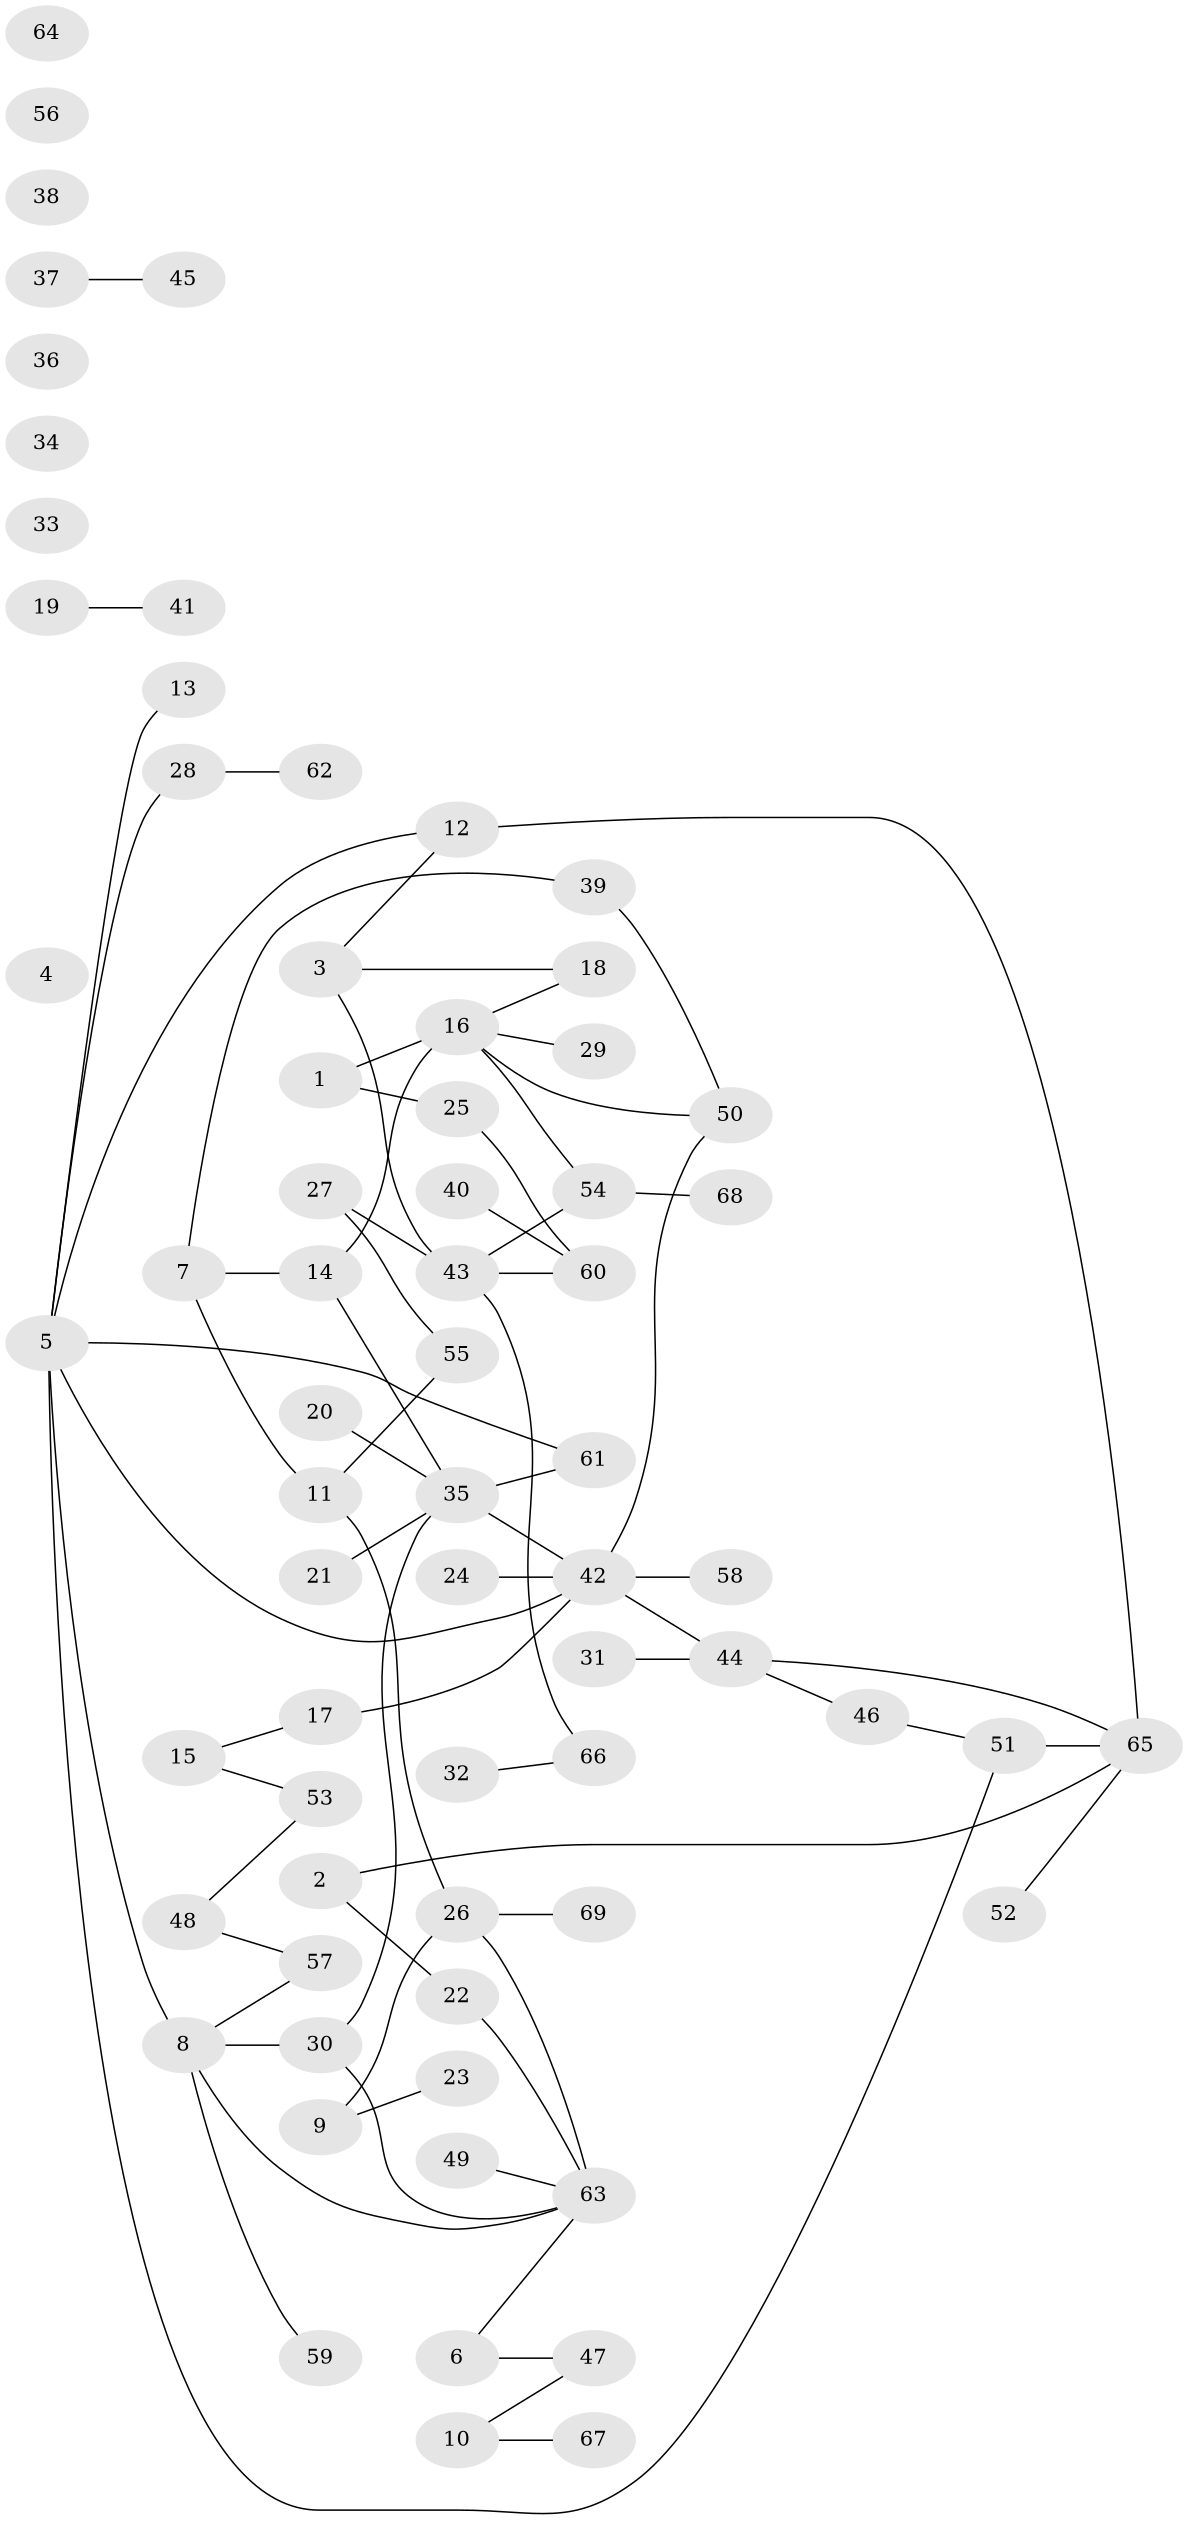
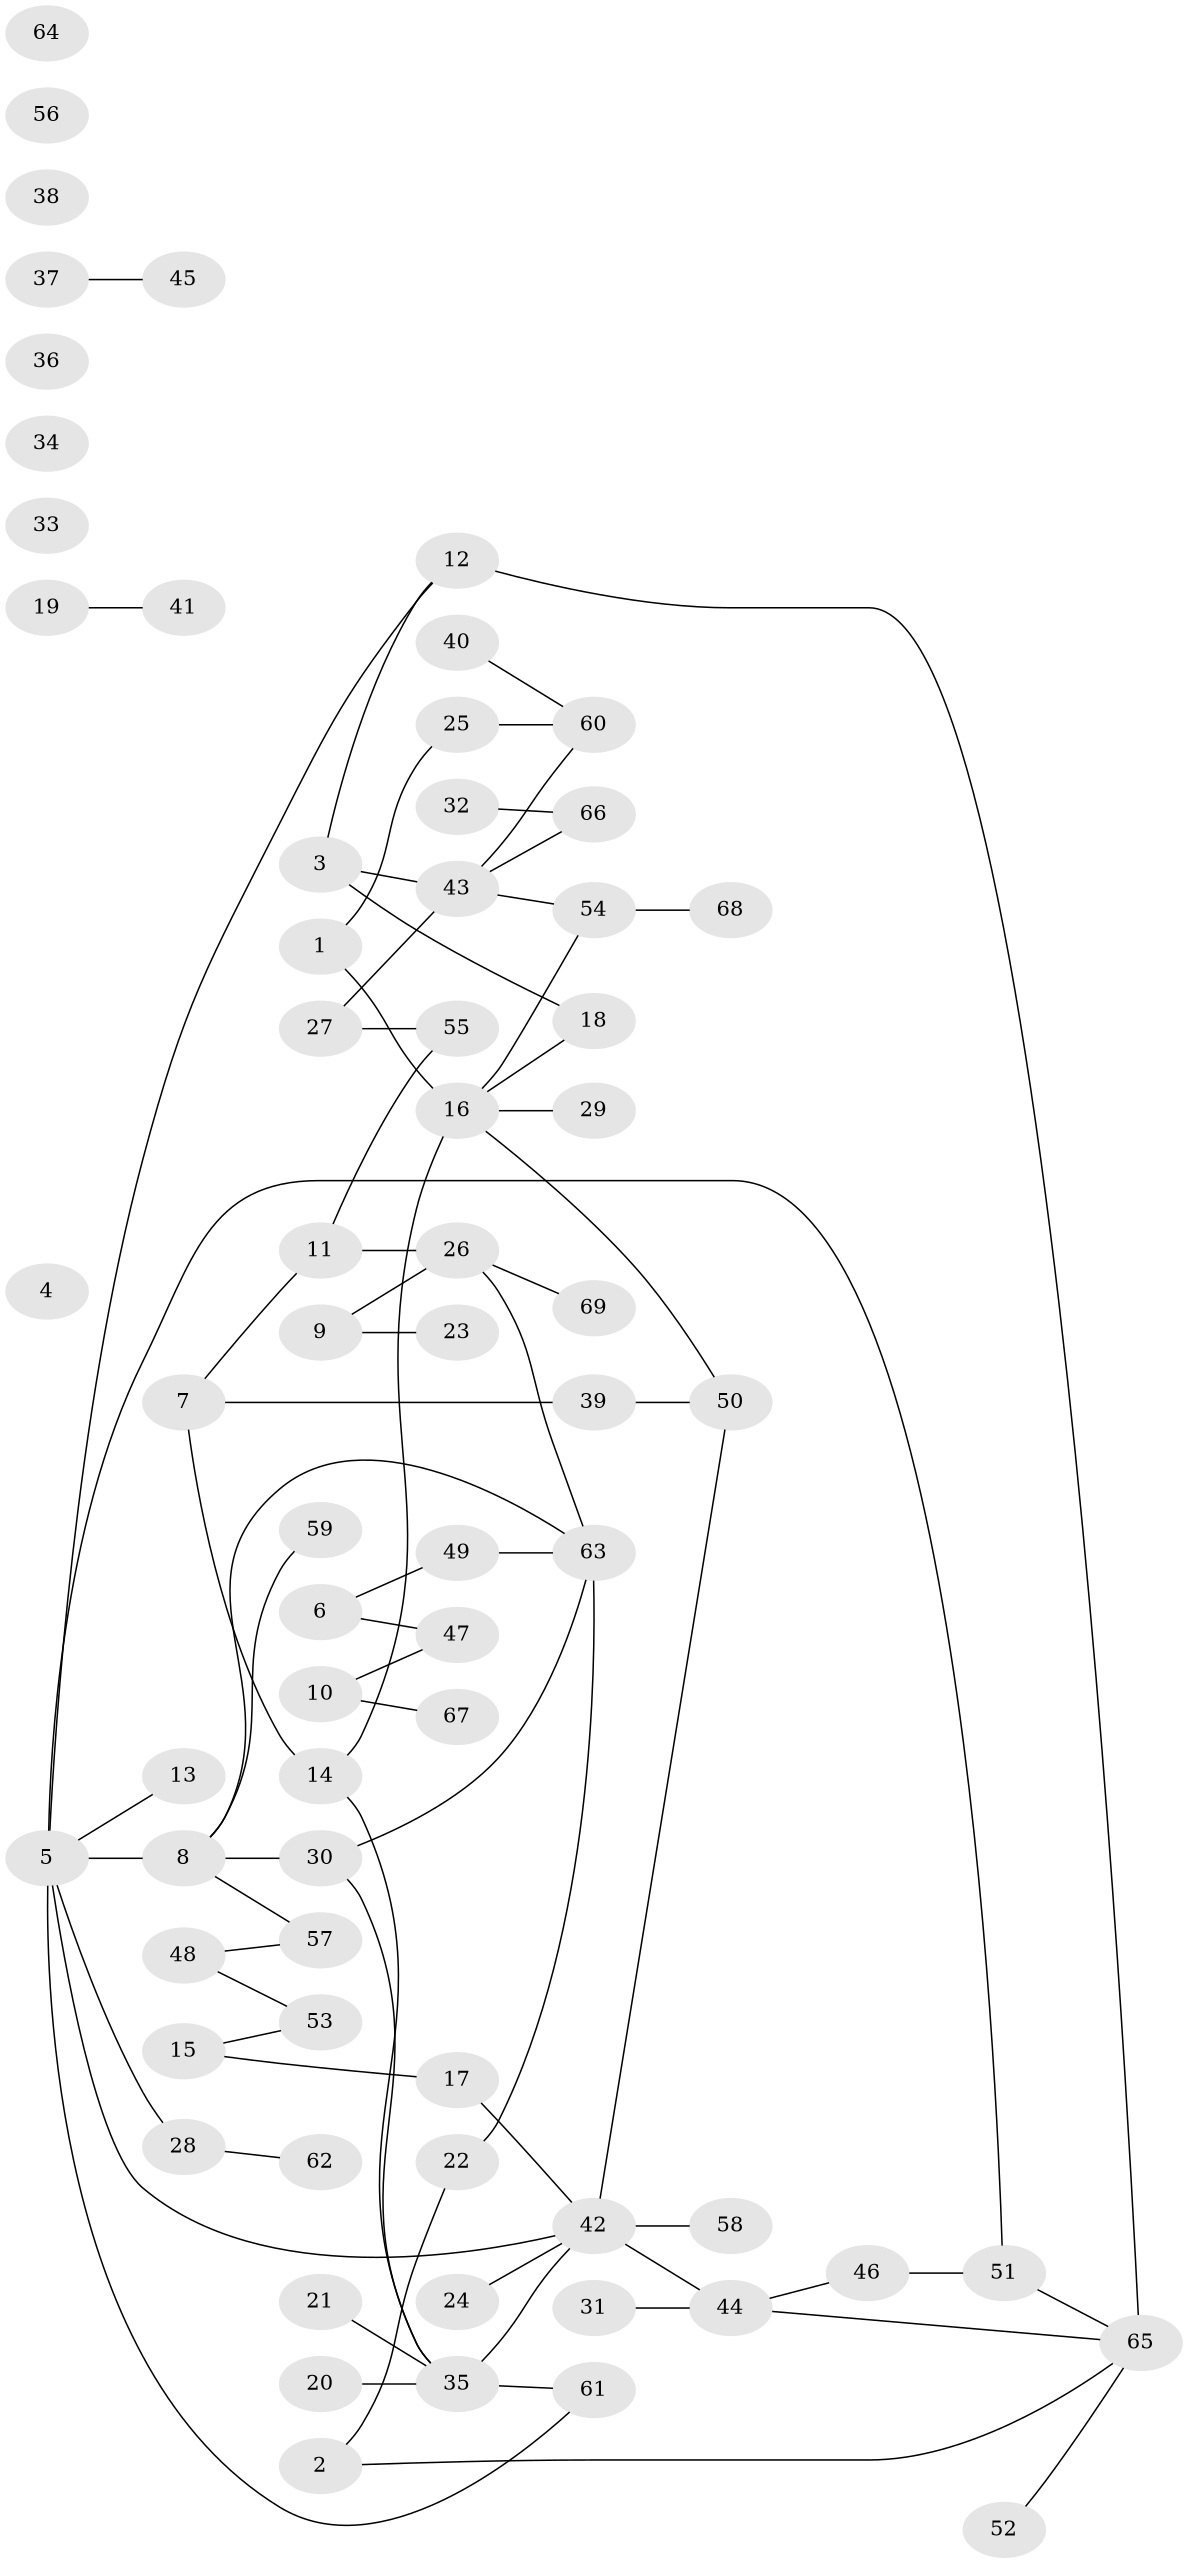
edge "63" -- "6": now "49" -- "6"
